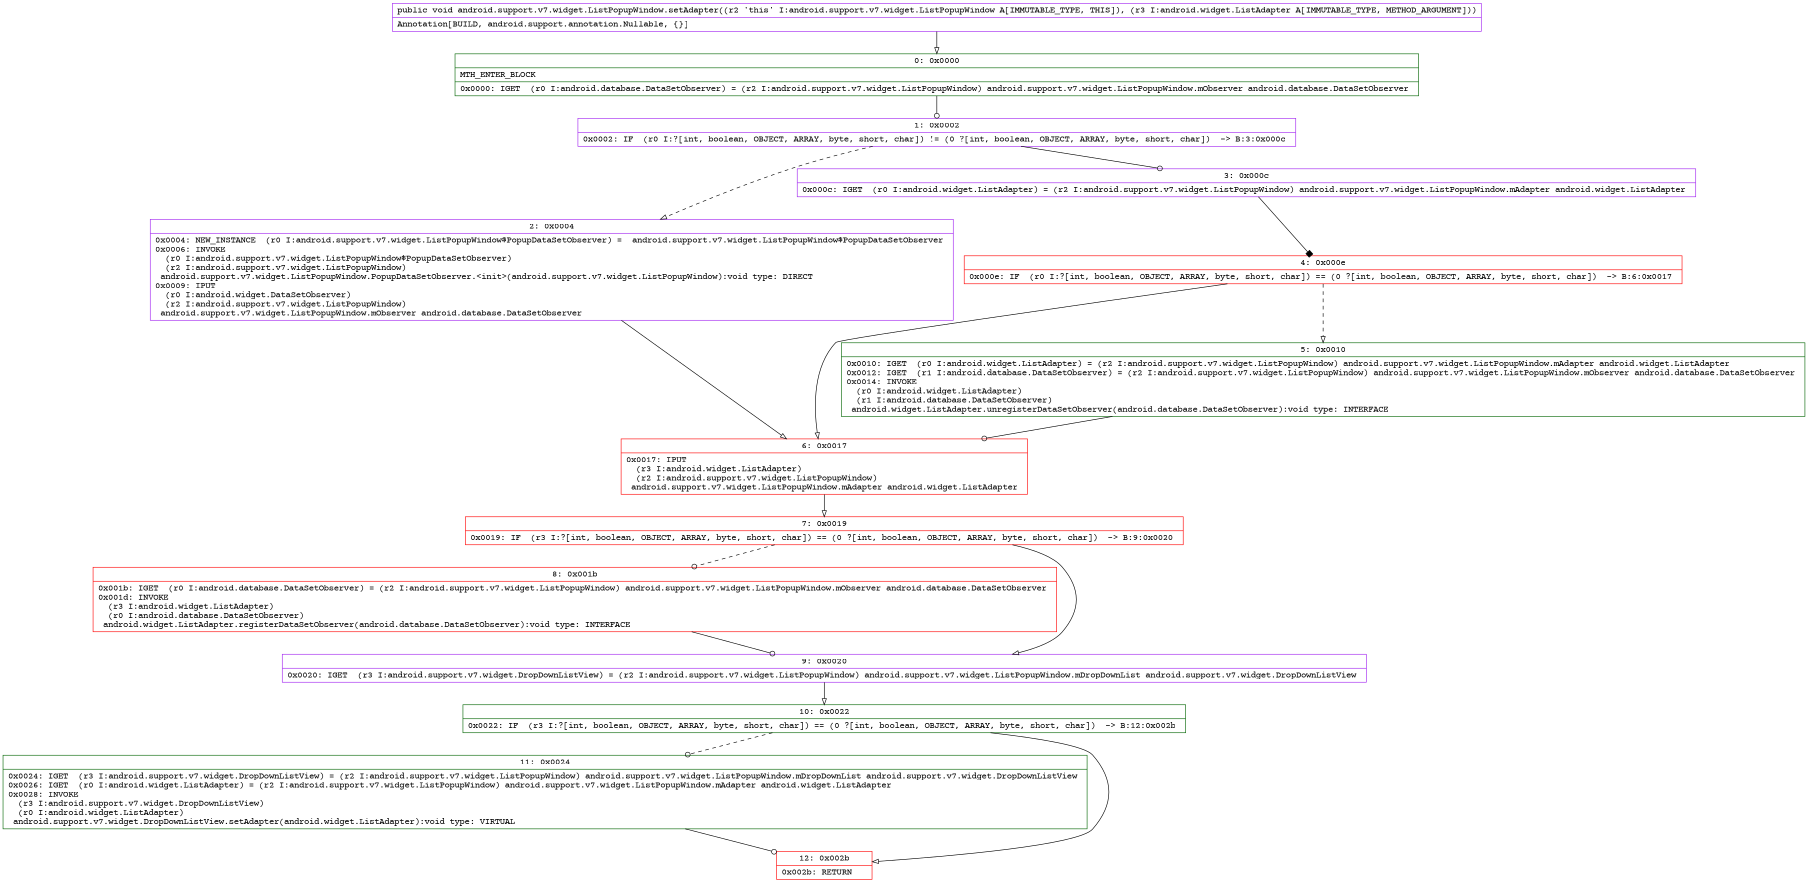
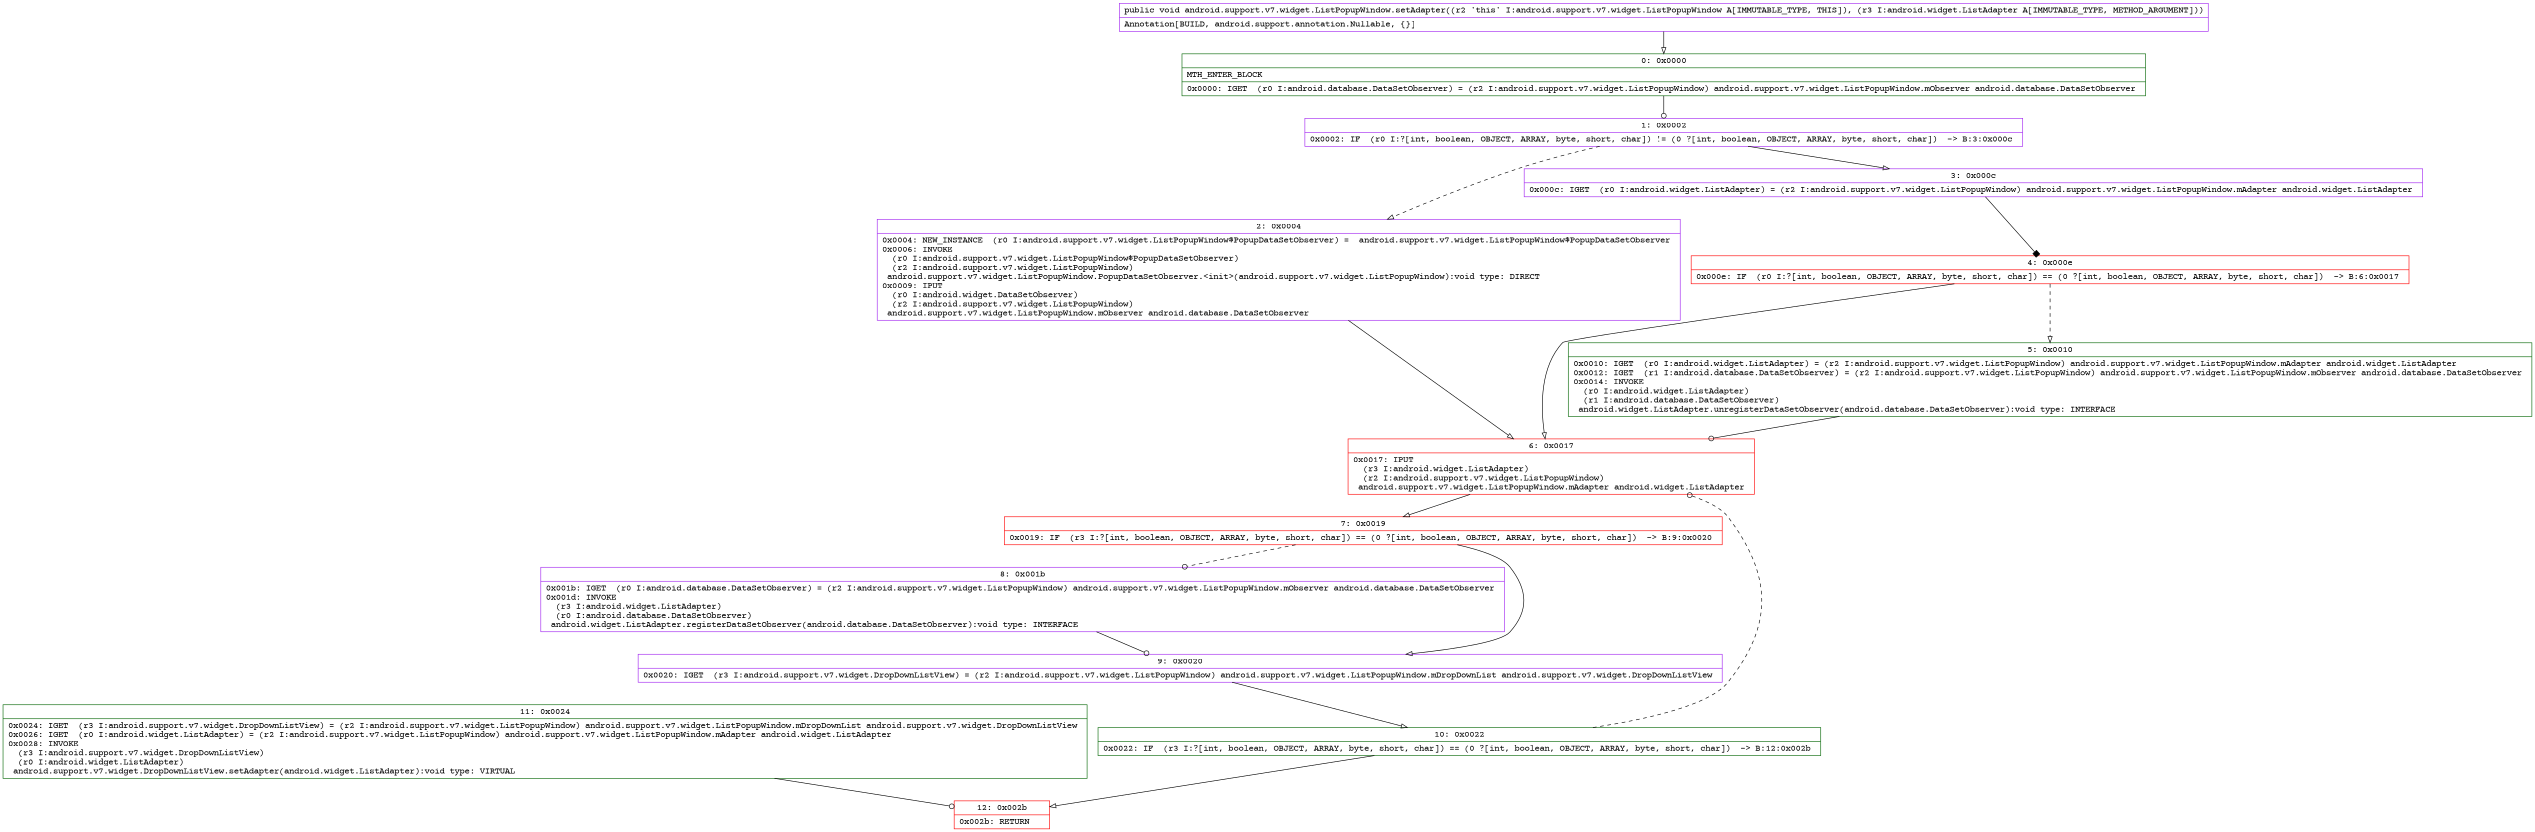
edge "1: 0x0002" -> "3: 0x000c": arrowhead odot -> onormal
node "8: 0x001b": color red -> purple
edge "10: 0x0022" -> "11: 0x0024": now "10: 0x0022" -> "6: 0x0017"
